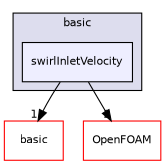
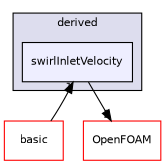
cluster "basic": label "basic" -> "derived"
edge "swirlInletVelocity" -> "basic": reversed
